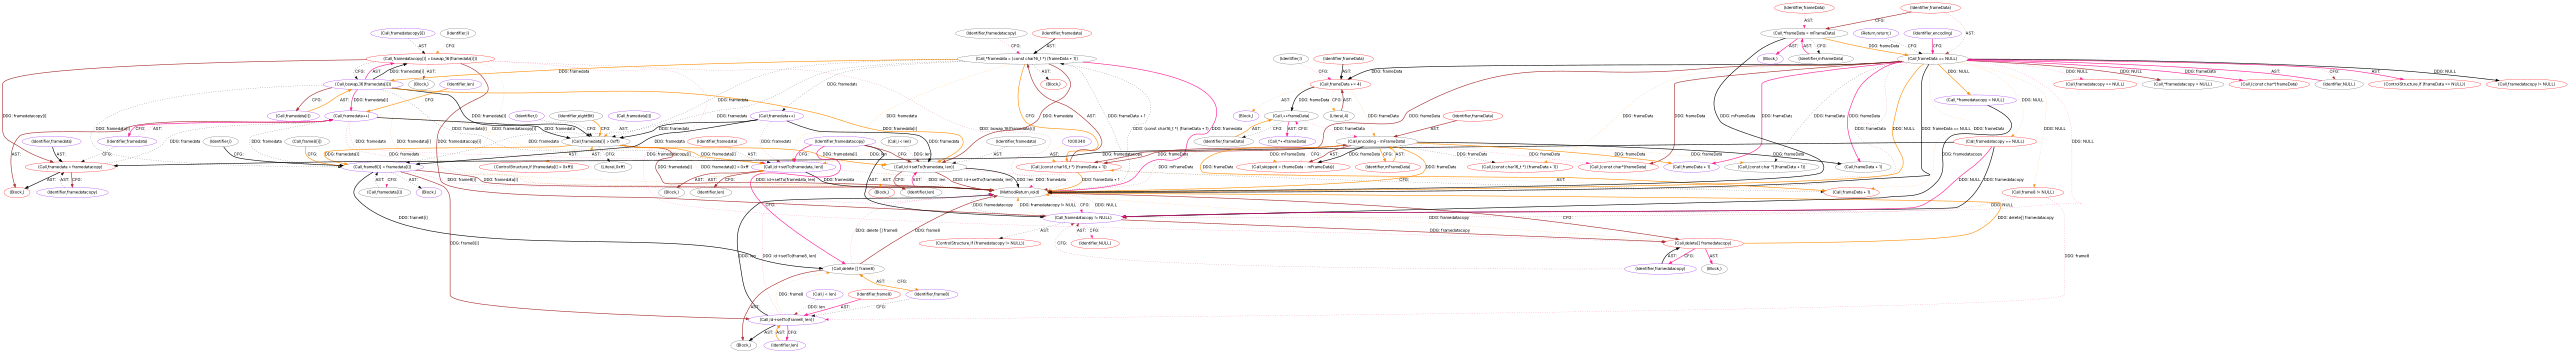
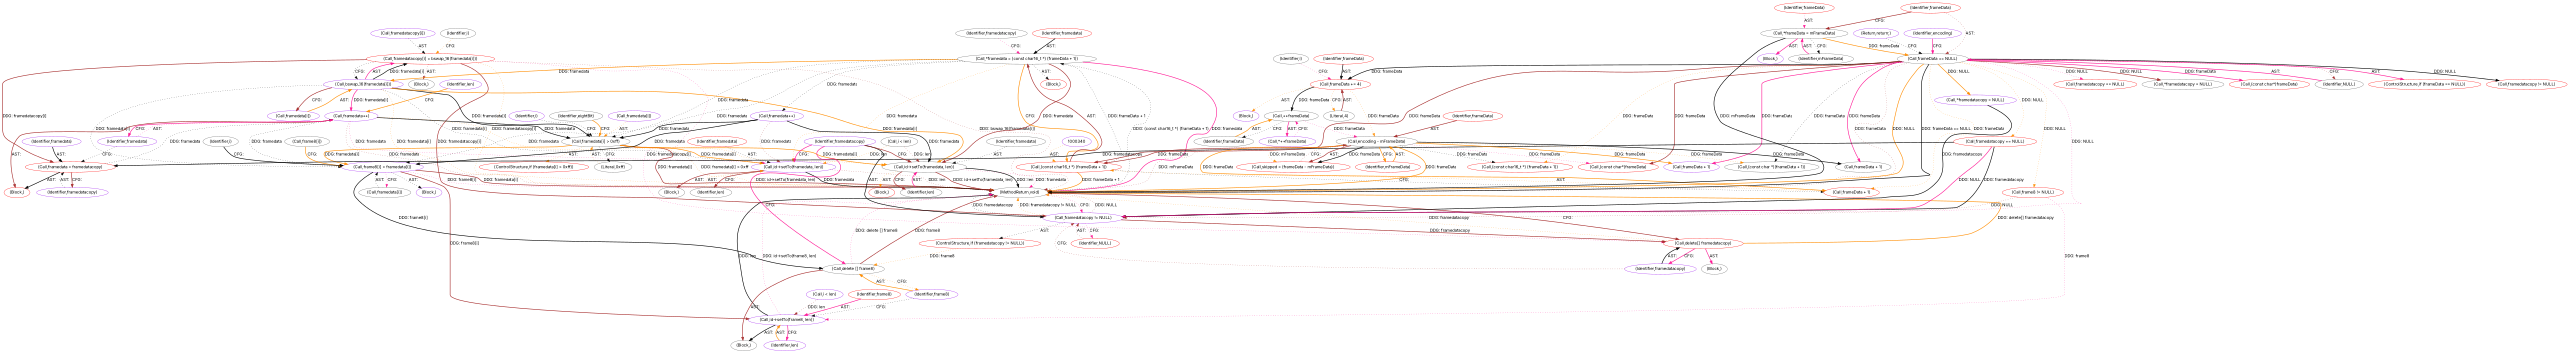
edge "(Call,id->setTo(frame8, len))" -> "(Call,delete [] frame8)": now "(ControlStructure,if (framedatacopy != NULL))" -> "(Call,delete [] frame8)"
